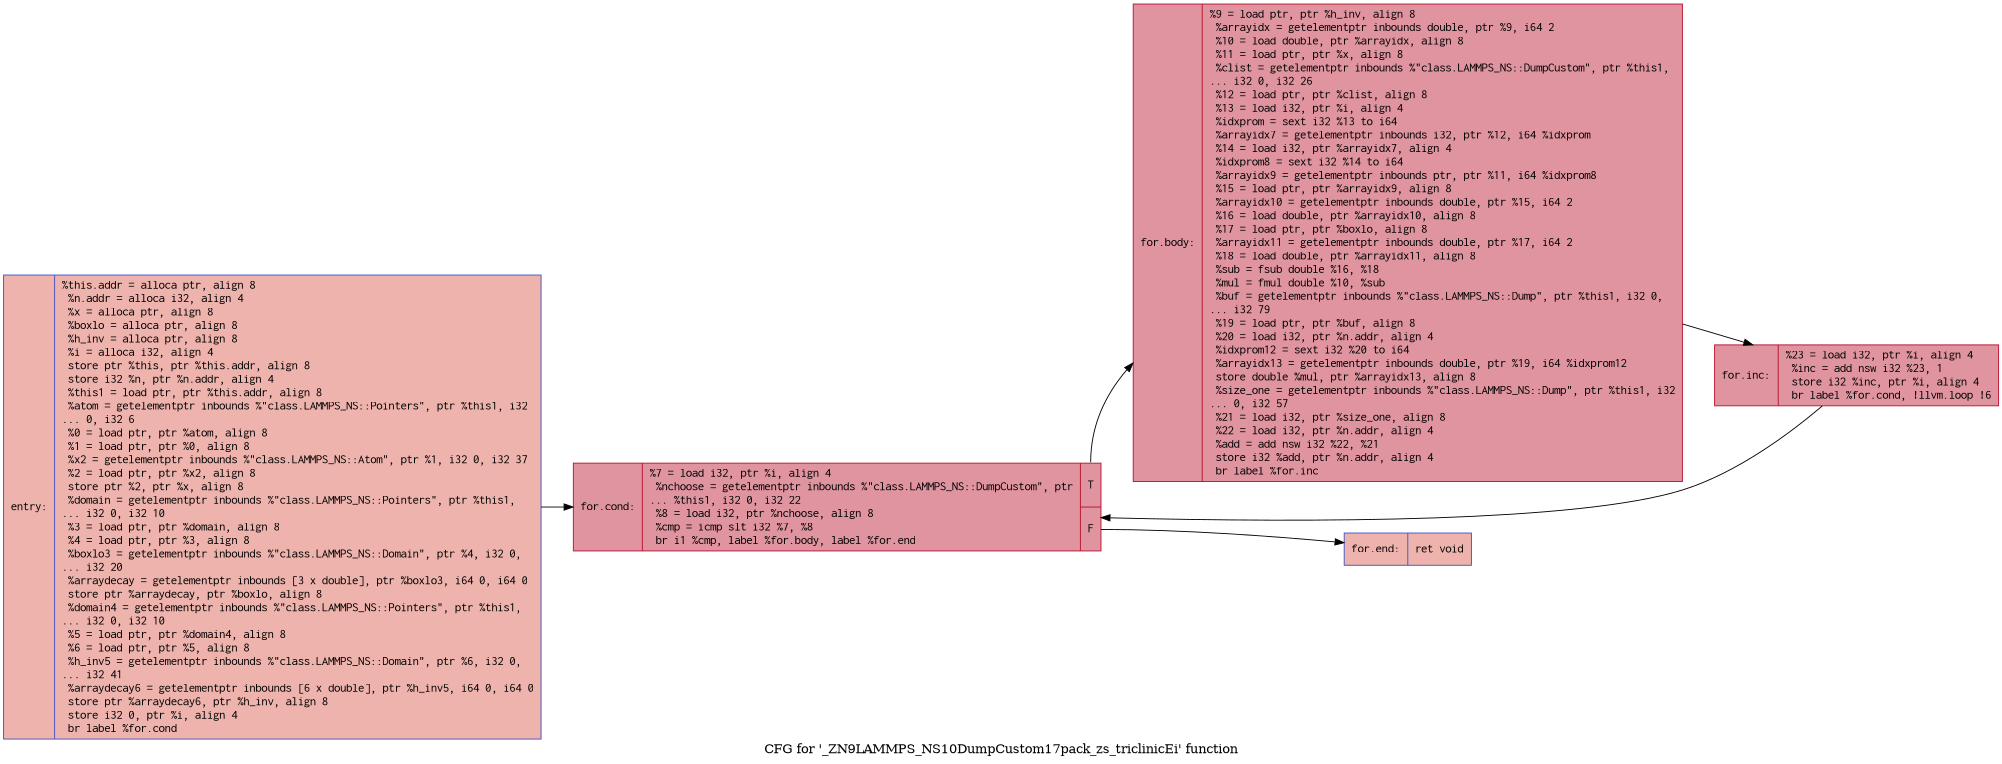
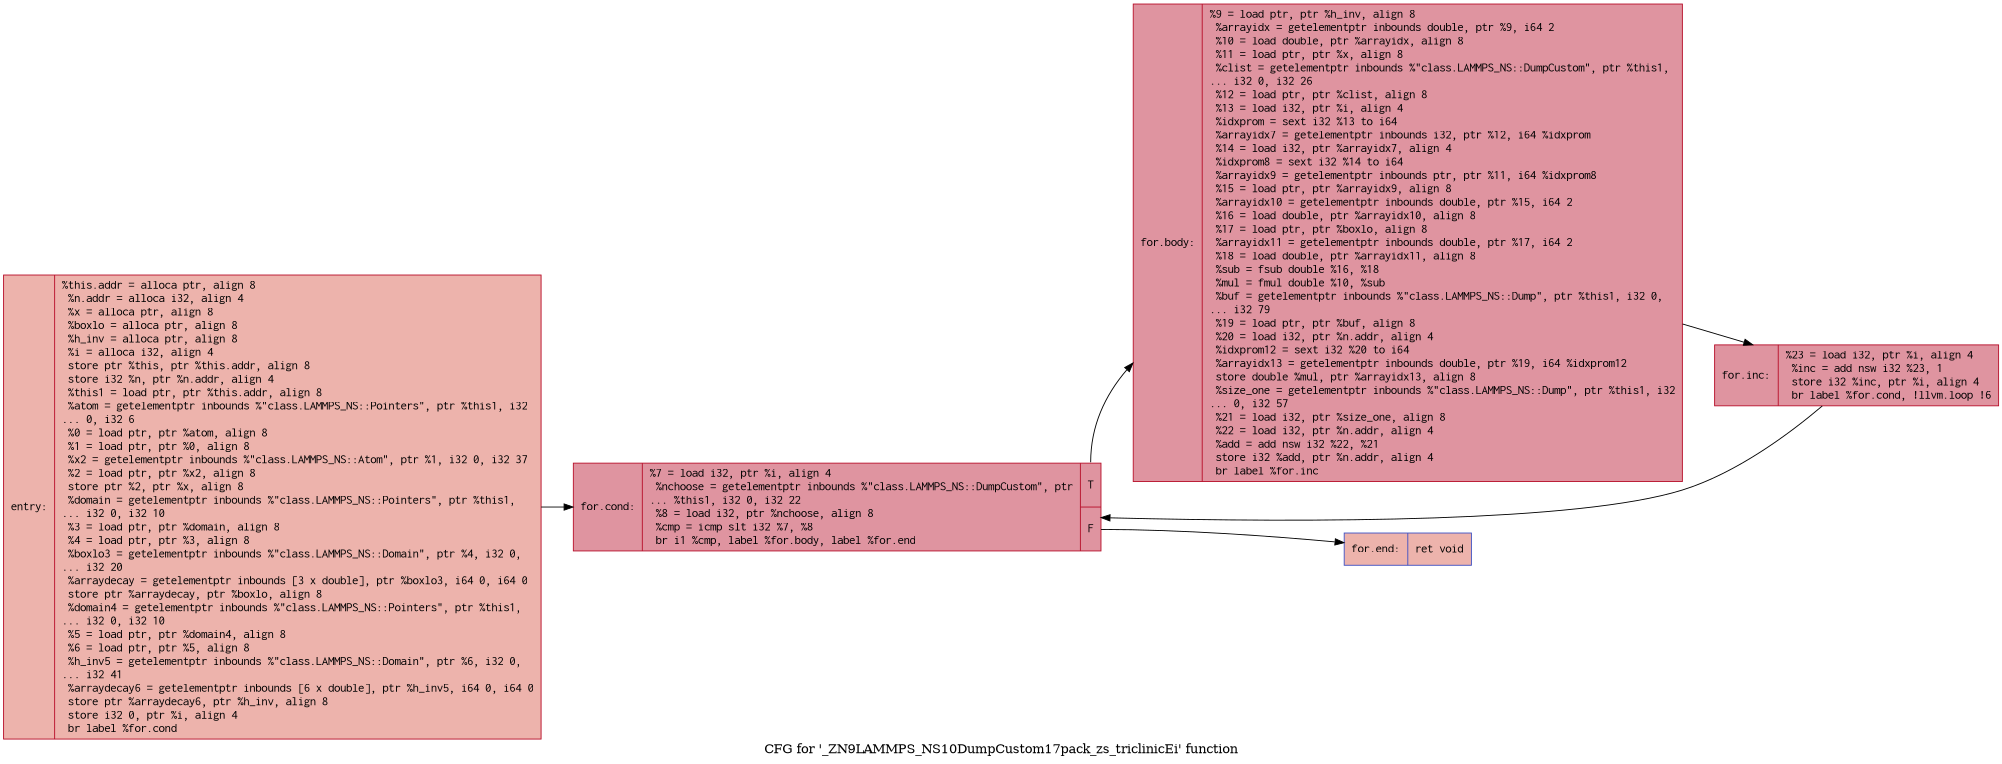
node "entry:": color #3d50c3ff -> #b70d28ff
